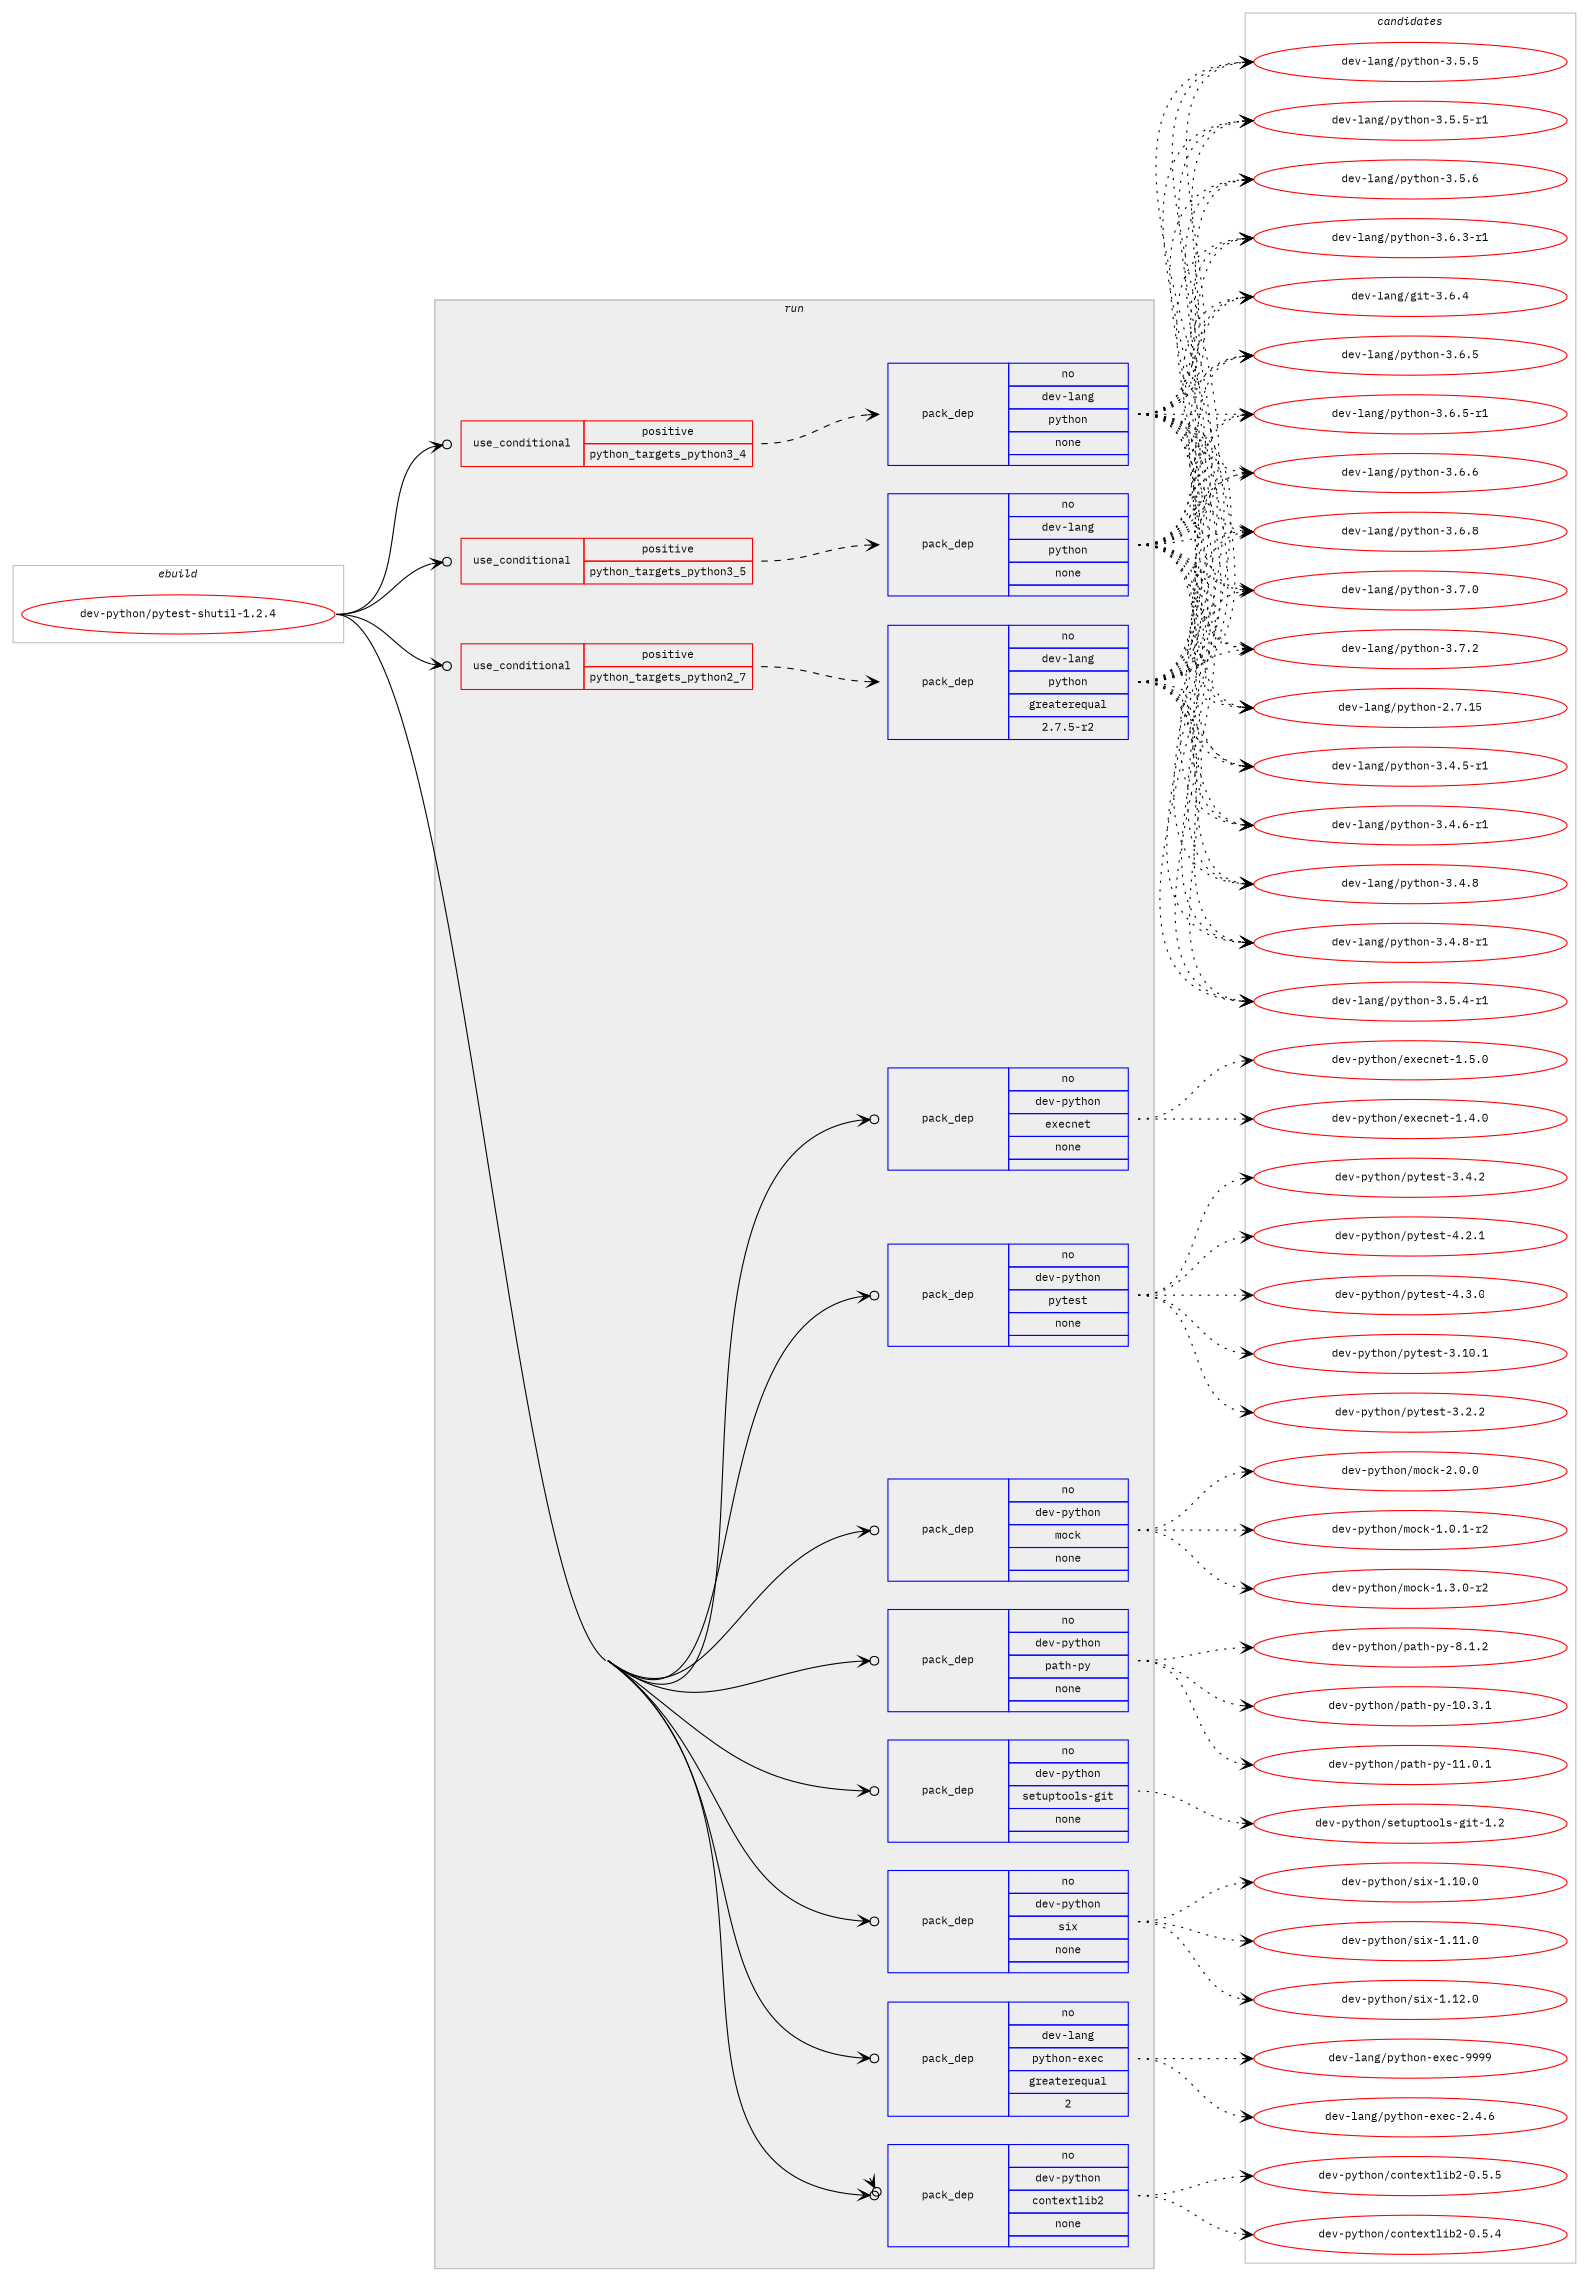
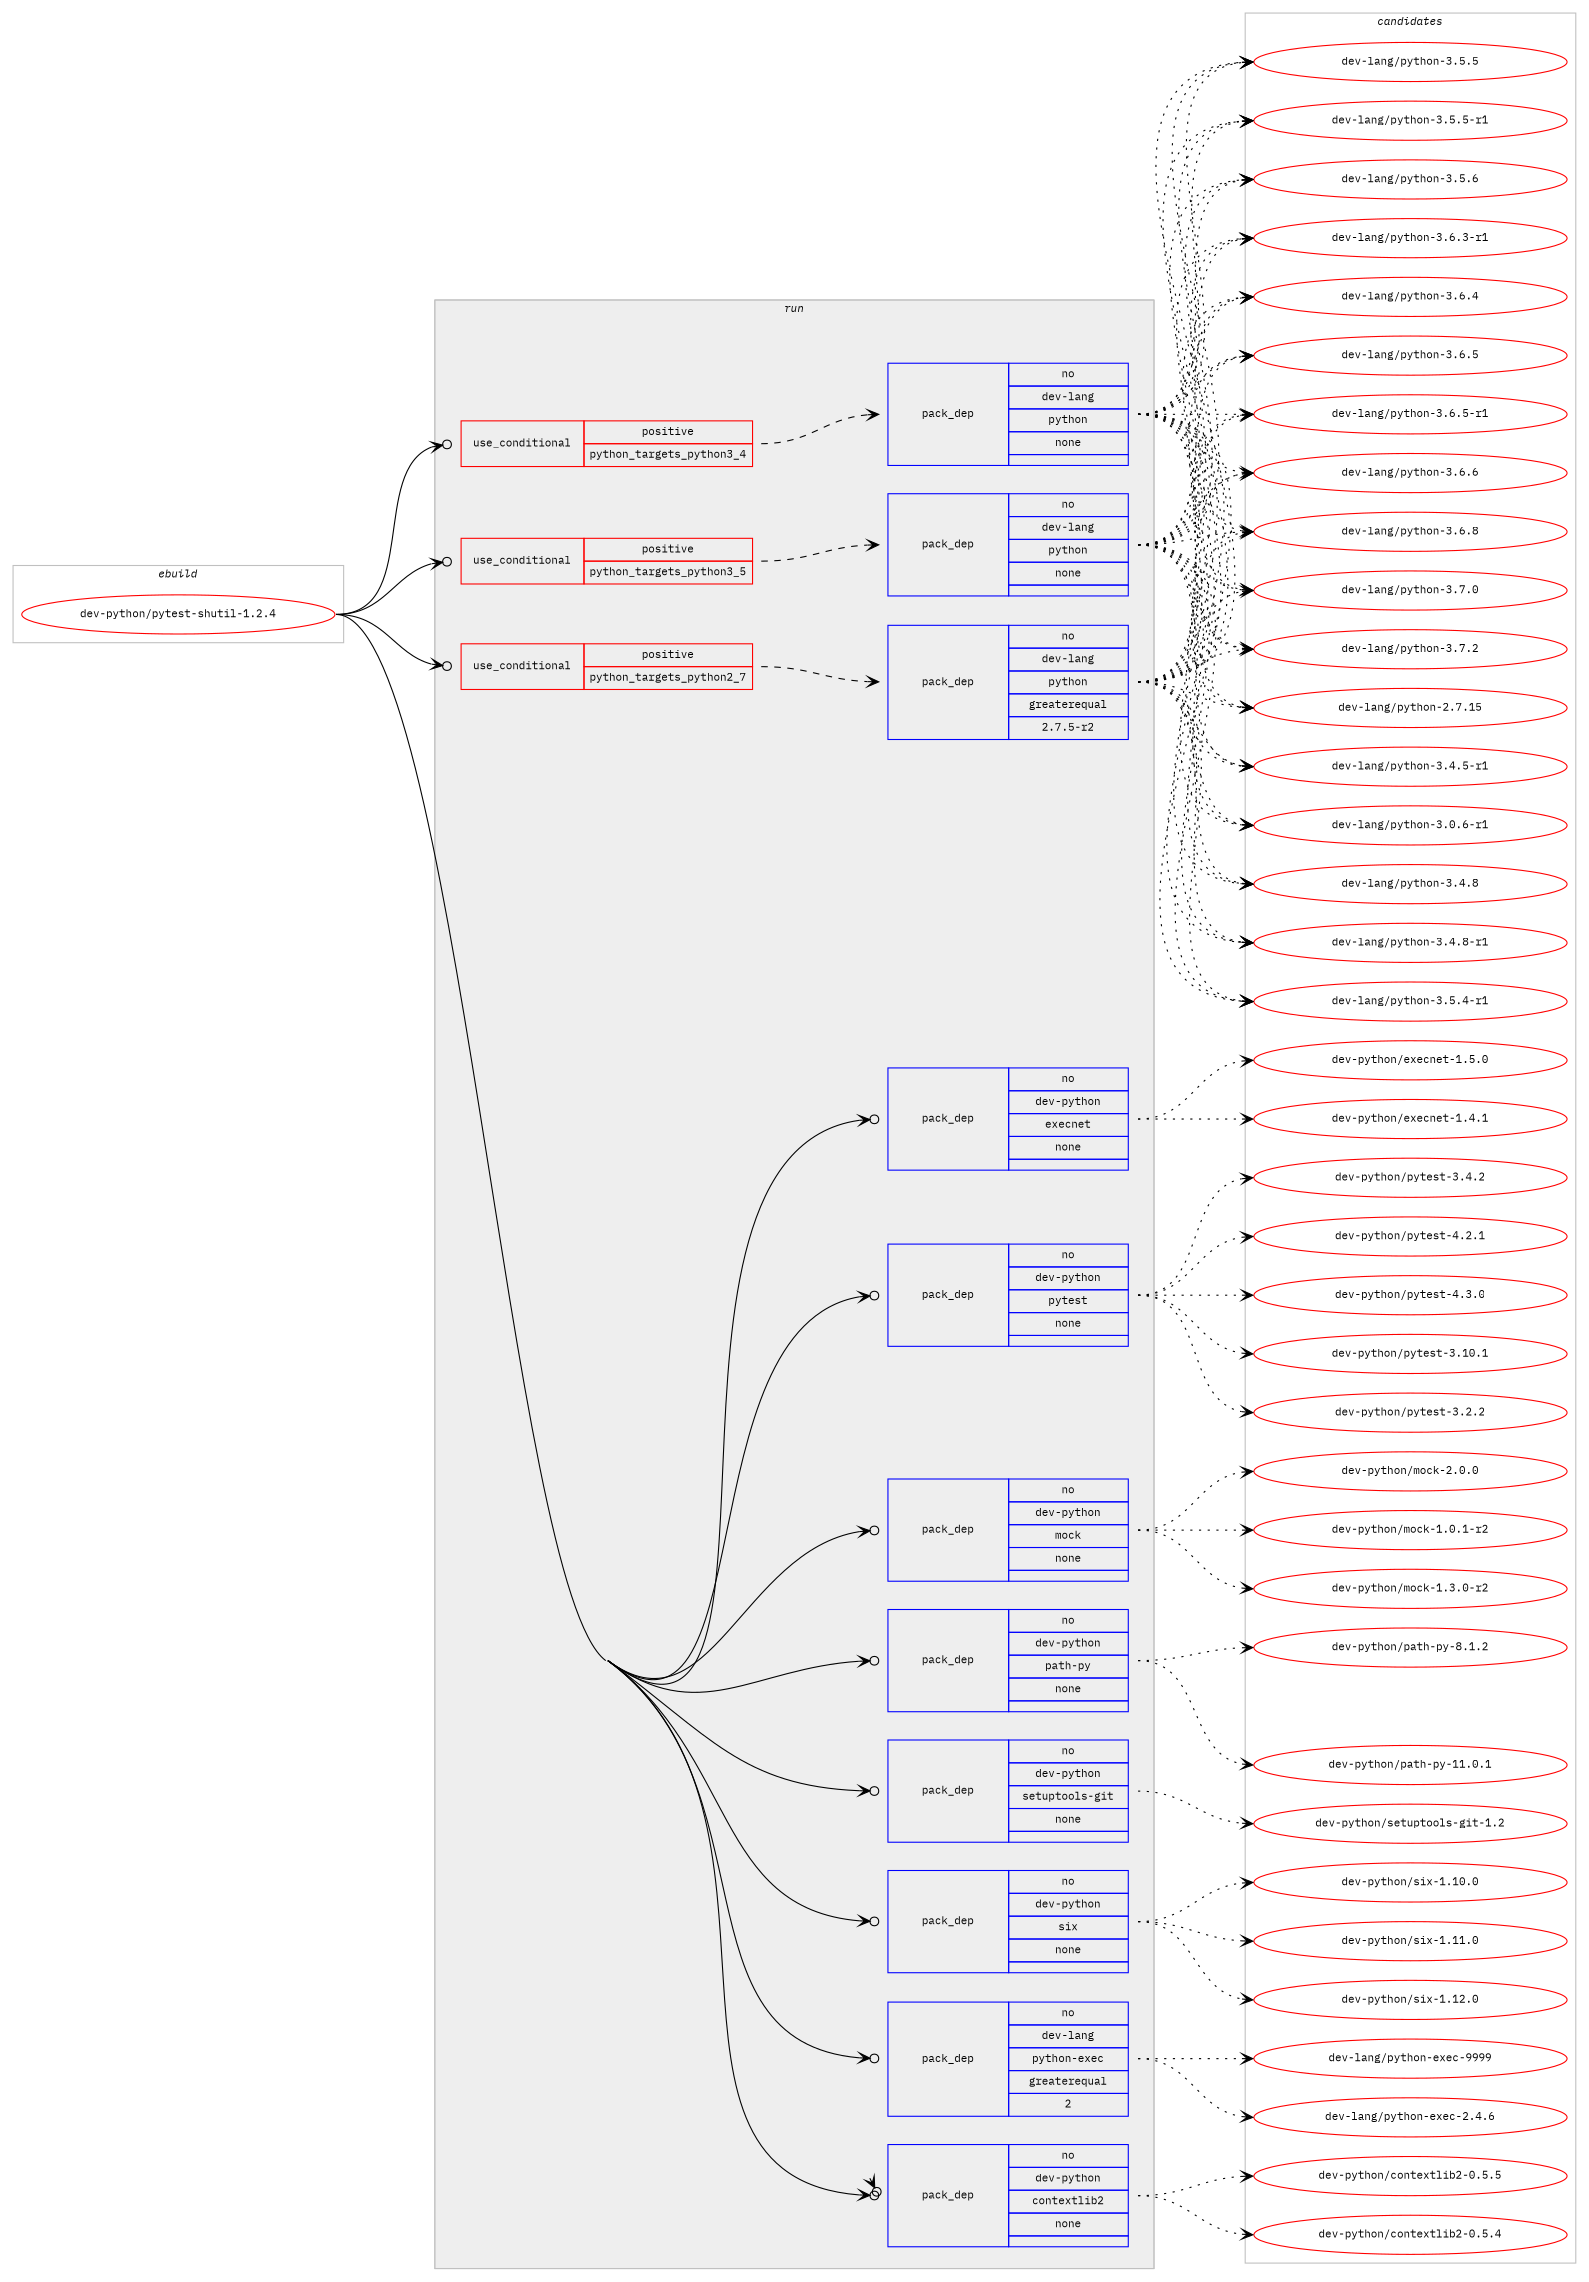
node "dev-lang/git-3.6.4": label "dev-lang/git-3.6.4" -> "dev-lang/python-3.6.4"
node "dev-lang/python-3.4.6-r1": label "dev-lang/python-3.4.6-r1" -> "dev-lang/python-3.0.6-r1"
node "dev-python/execnet-1.4.0": label "dev-python/execnet-1.4.0" -> "dev-python/execnet-1.4.1"
node "dev-python/path-py-10.3.1": removed
